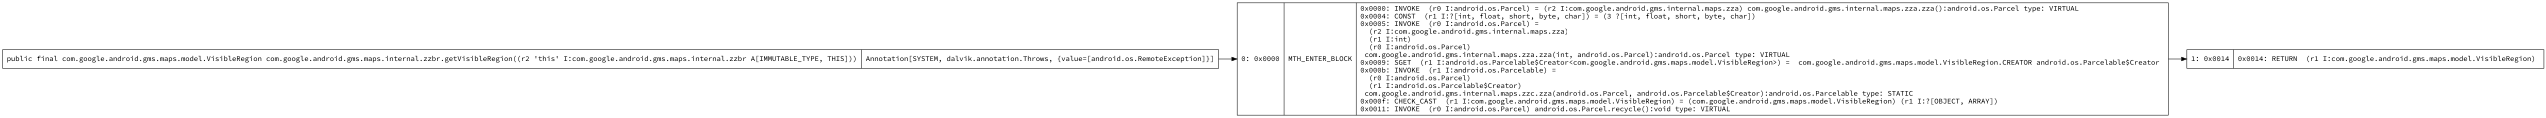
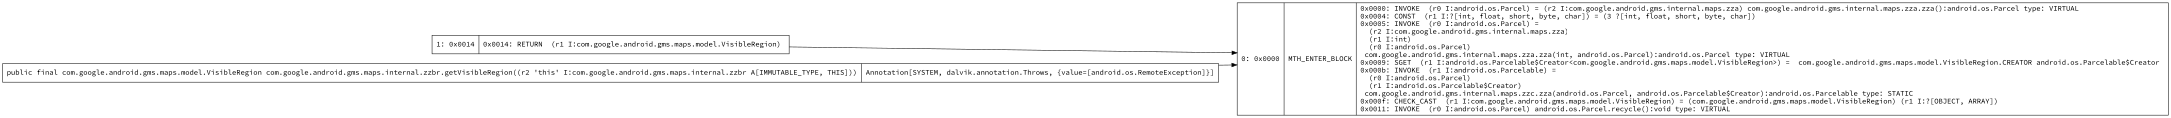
edge "0: 0x0000" -> "1: 0x0014": reversed
